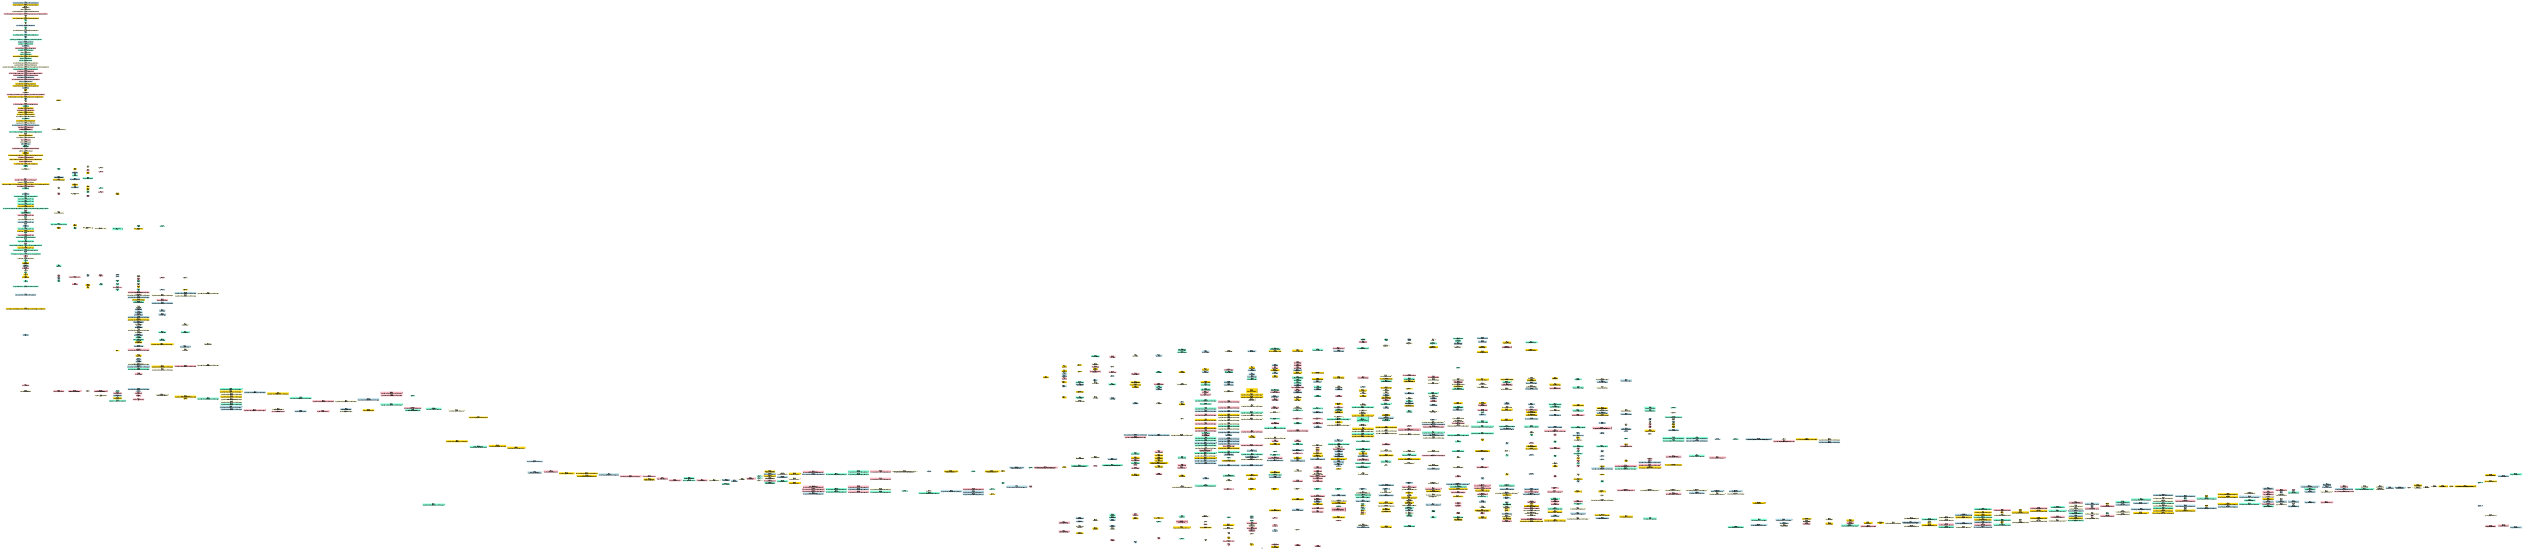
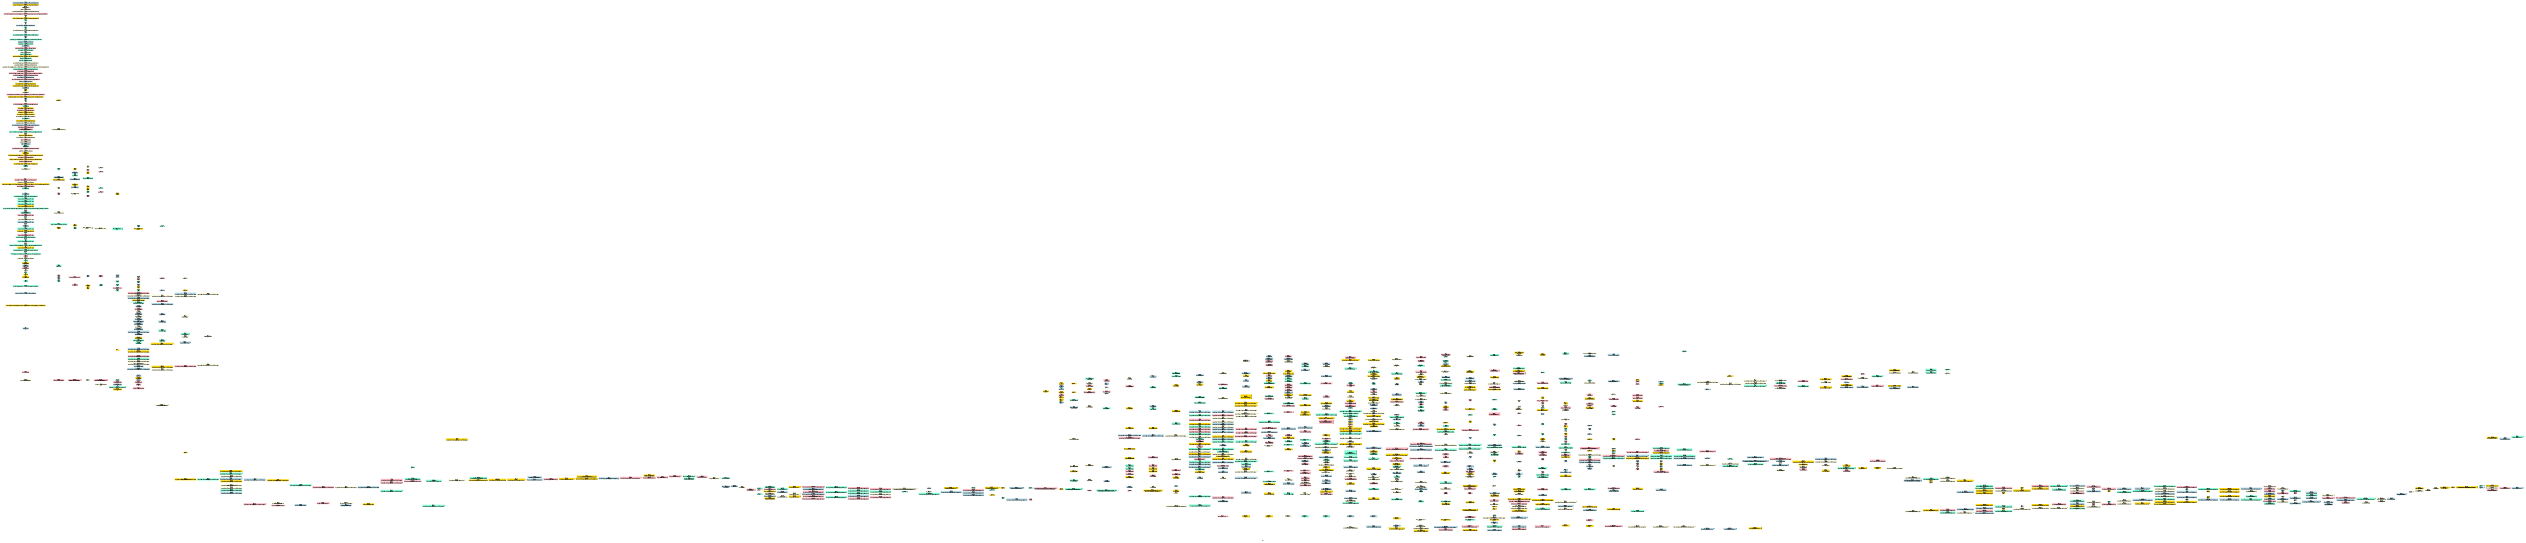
node "NodeID: 1381": added
